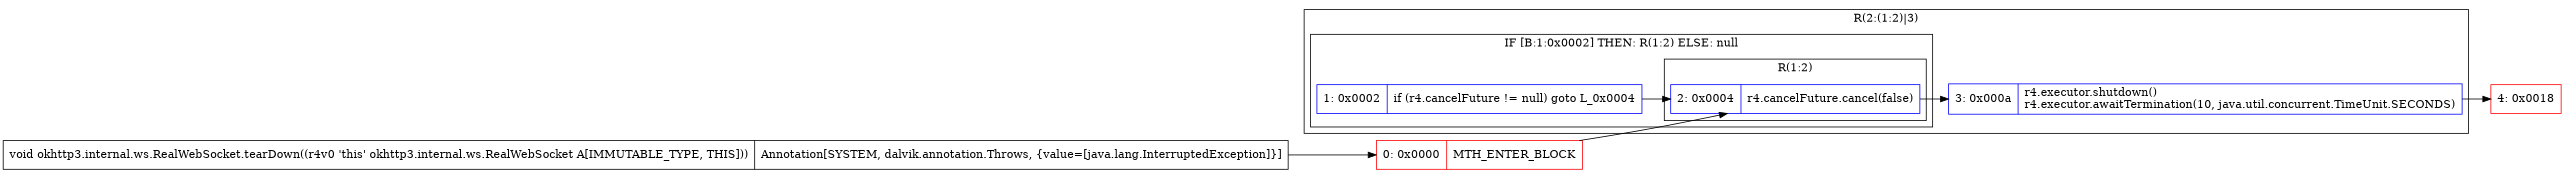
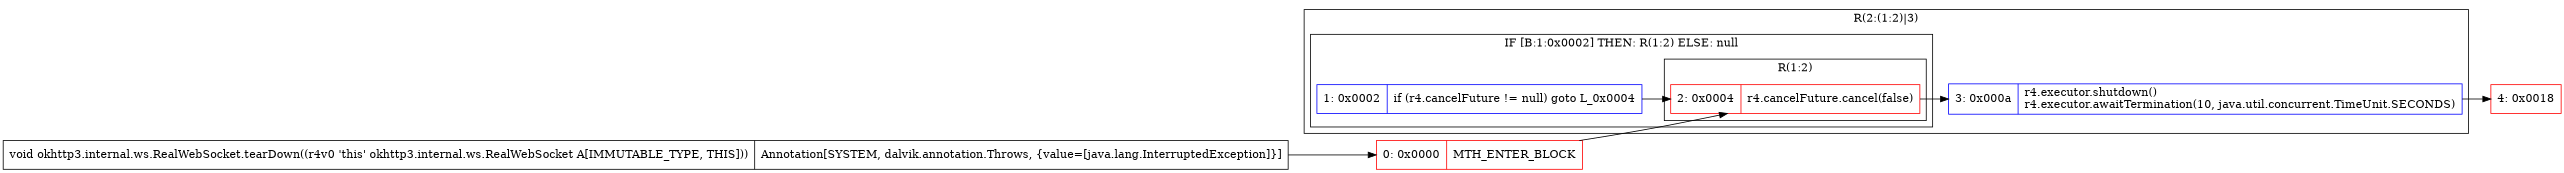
node "2: 0x0004": color blue -> red
